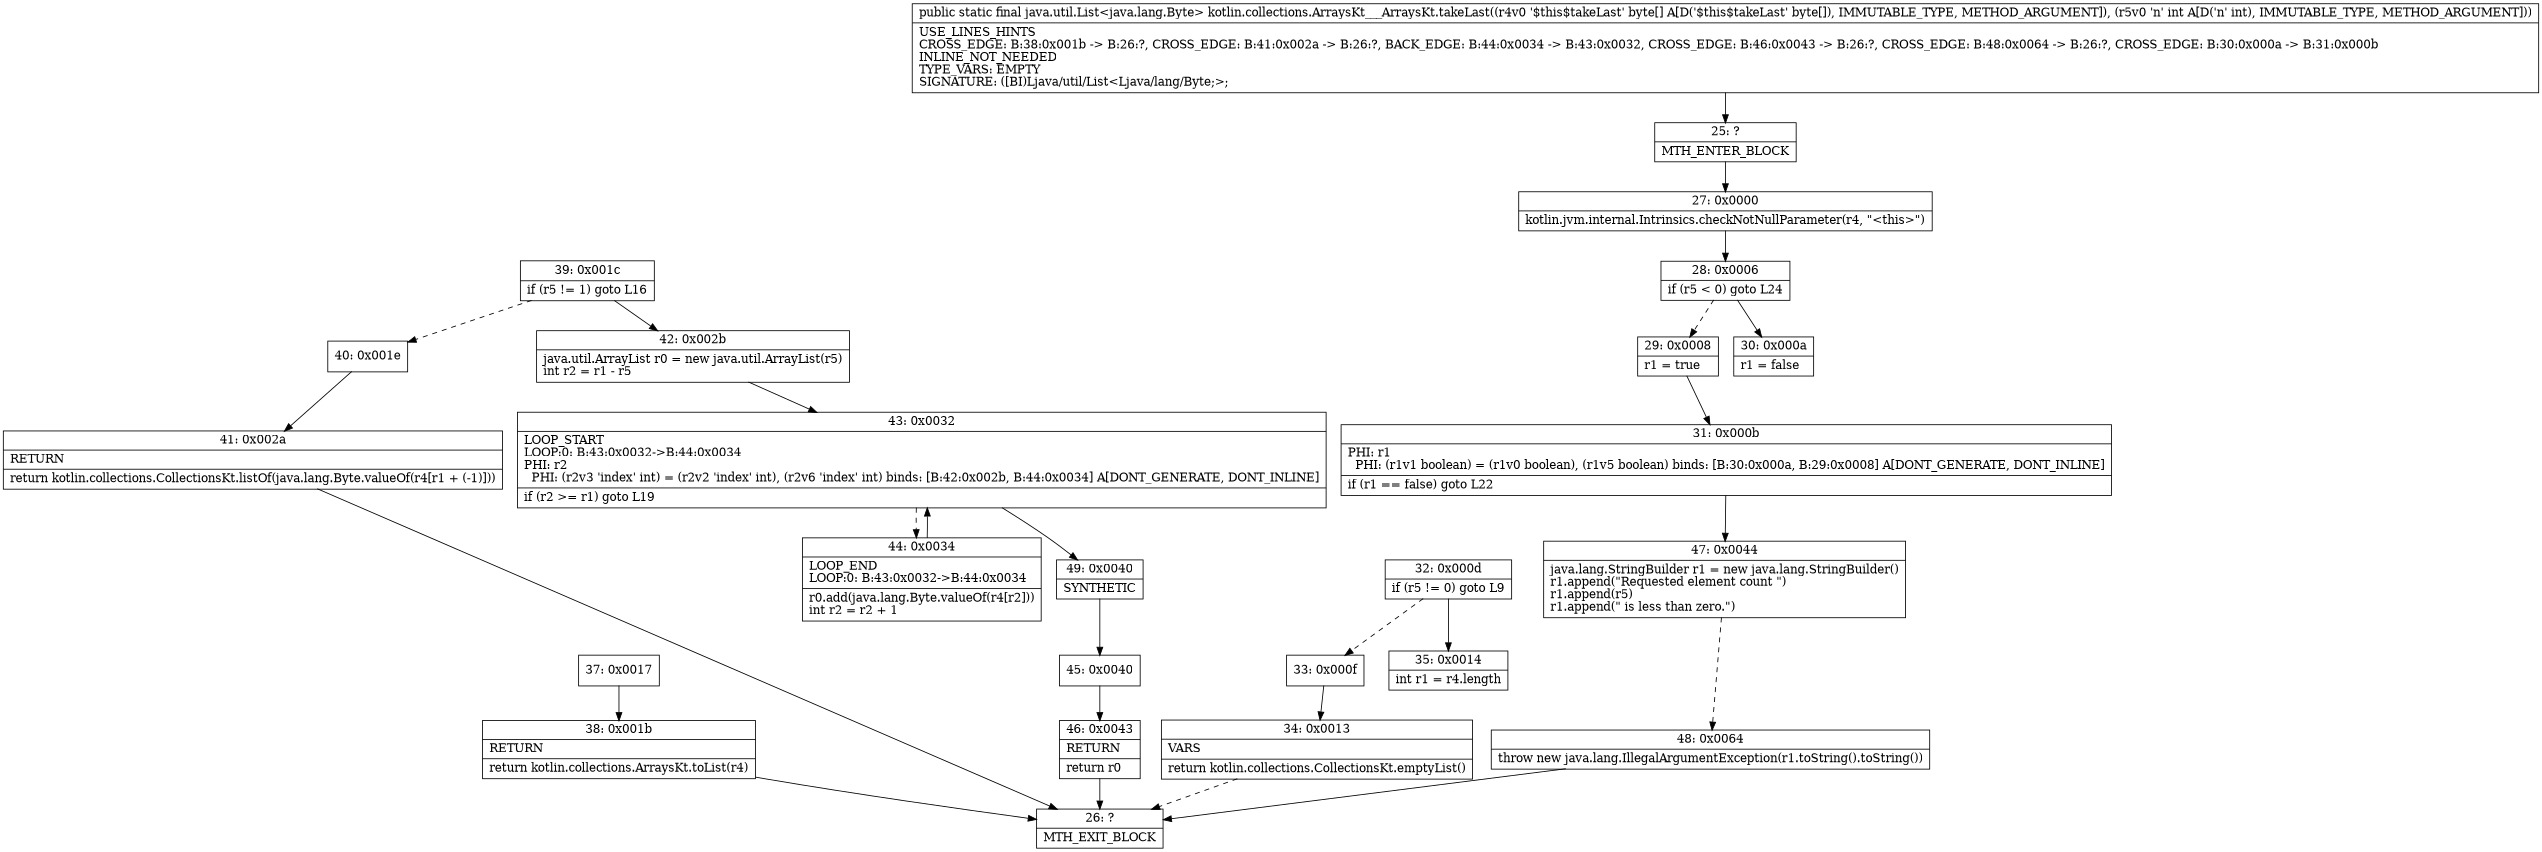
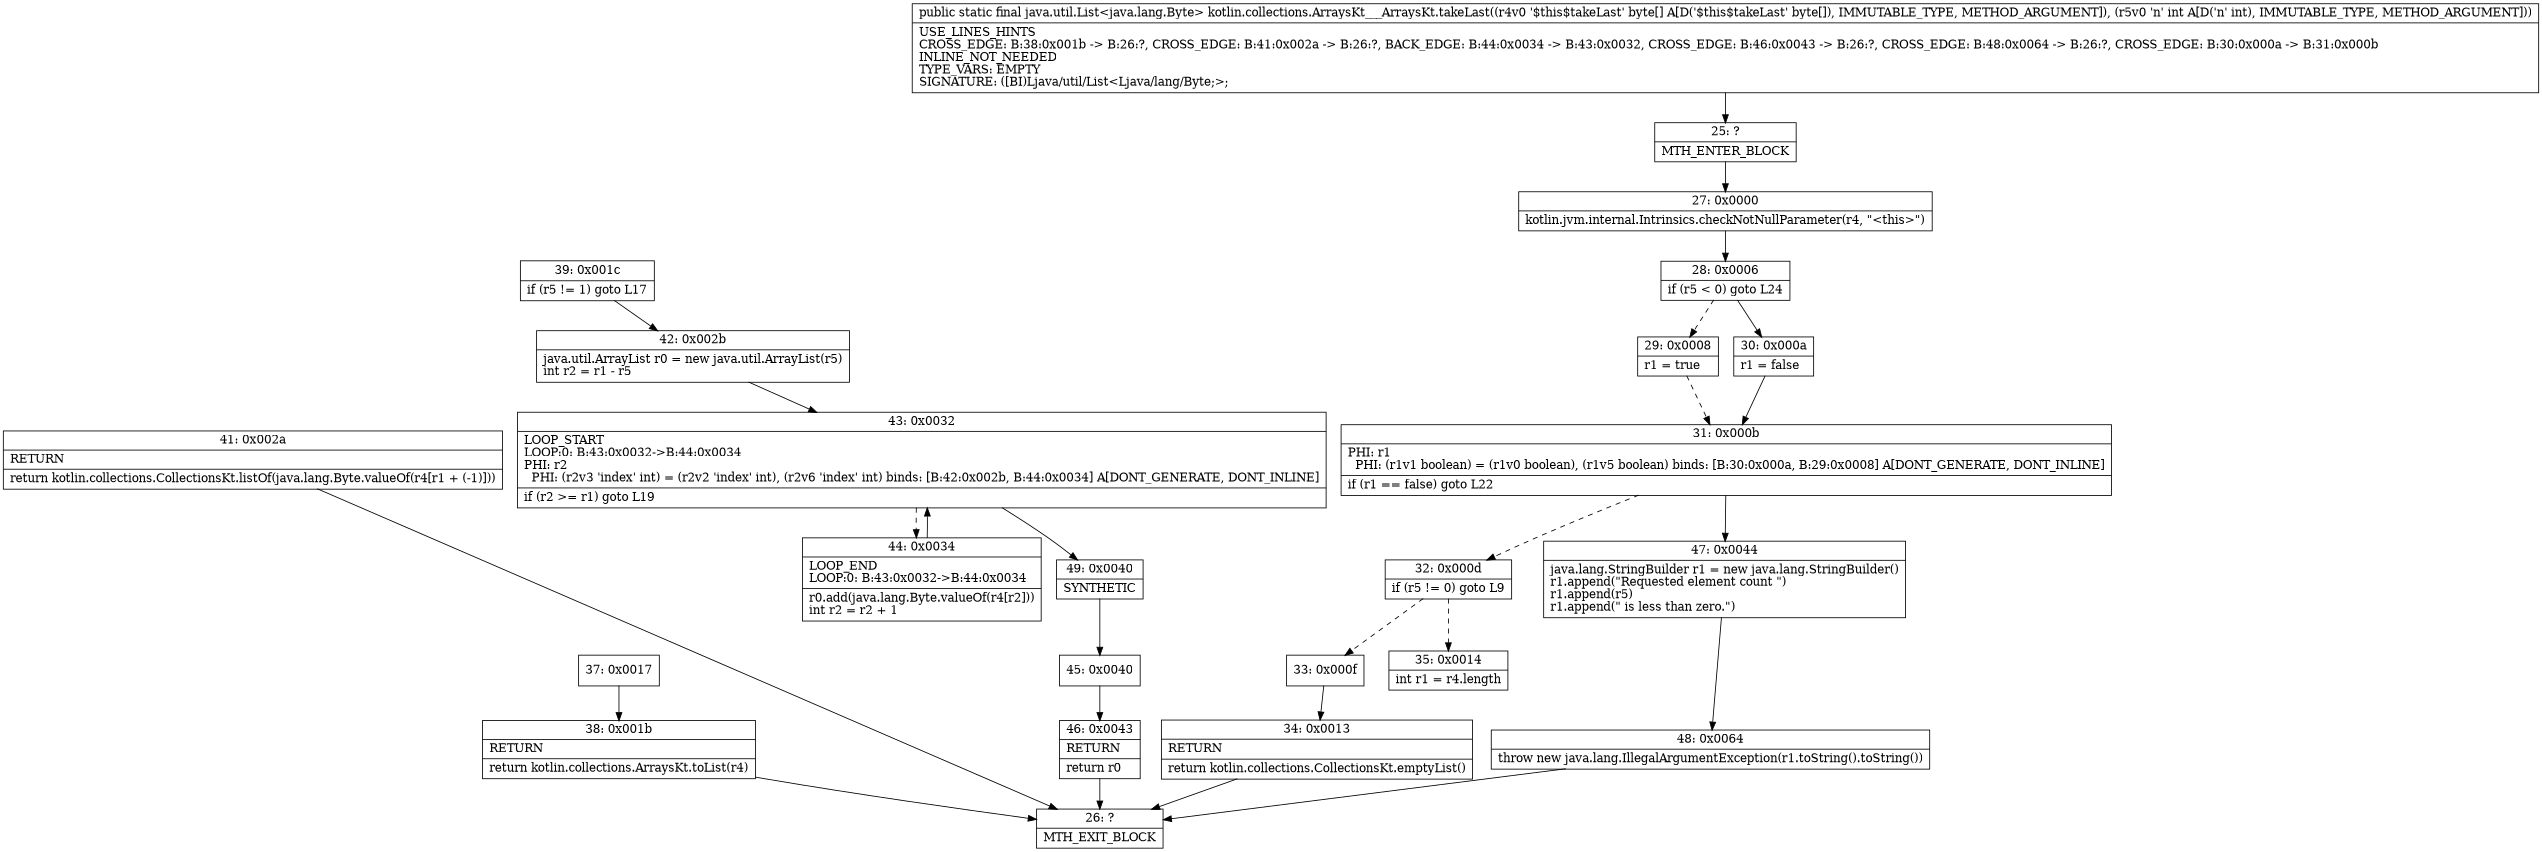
node "39: 0x001c": text "if (r5 != 1) goto L16" -> "if (r5 != 1) goto L17"
node "40: 0x001e": removed
edge "29: 0x0008" -> "31: 0x000b": style solid -> dashed
edge "30: 0x000a" -> "31: 0x000b": added
edge "31: 0x000b" -> "32: 0x000d": added
edge "32: 0x000d" -> "35: 0x0014": style solid -> dashed
edge "47: 0x0044" -> "48: 0x0064": style dashed -> solid
node "34: 0x0013": text "VARS" -> "RETURN"
edge "34: 0x0013" -> "26: ?": style dashed -> solid
